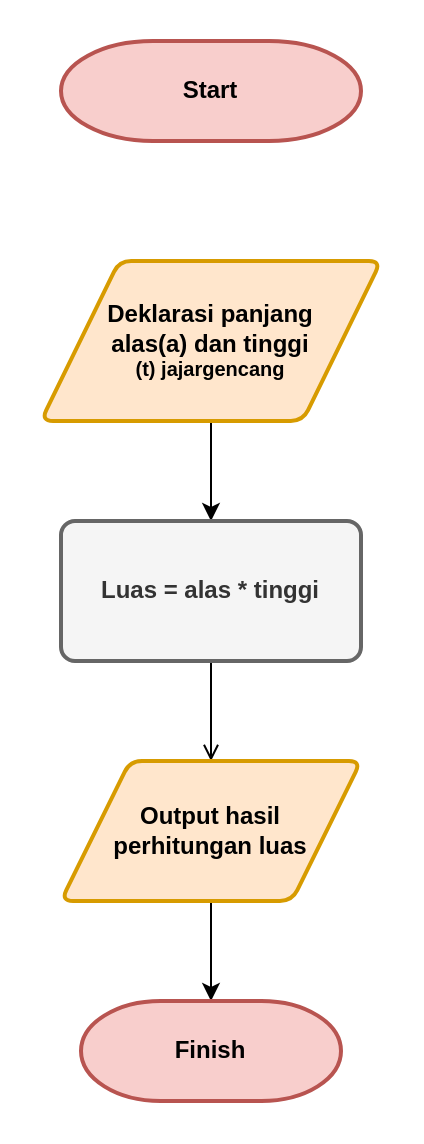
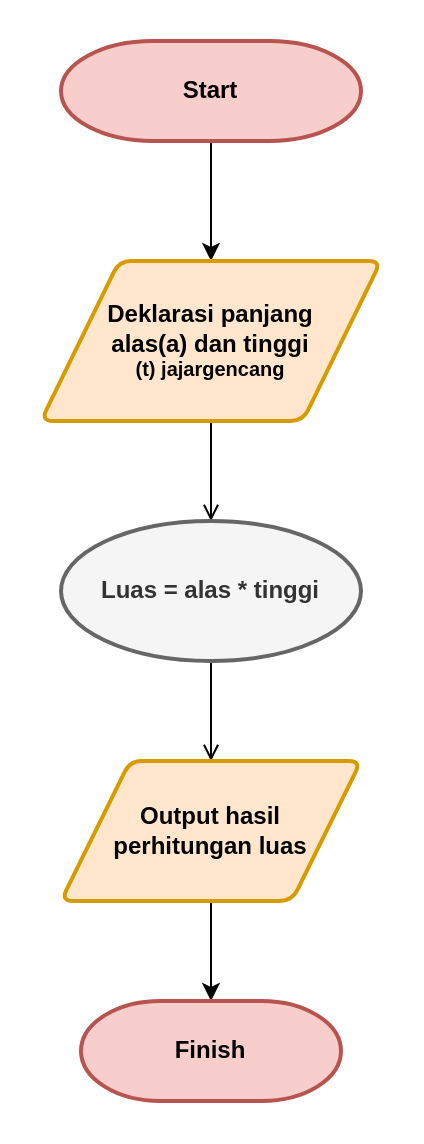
edge "Start" -> "Deklarasi panjang alas(a) dan tinggi (t) jajargencang": added
edge "Deklarasi panjang alas(a) dan tinggi (t) jajargencang" -> "Luas = alas * tinggi": arrowhead classic -> open
node "Luas = alas * tinggi": shape rounded rectangle -> ellipse
